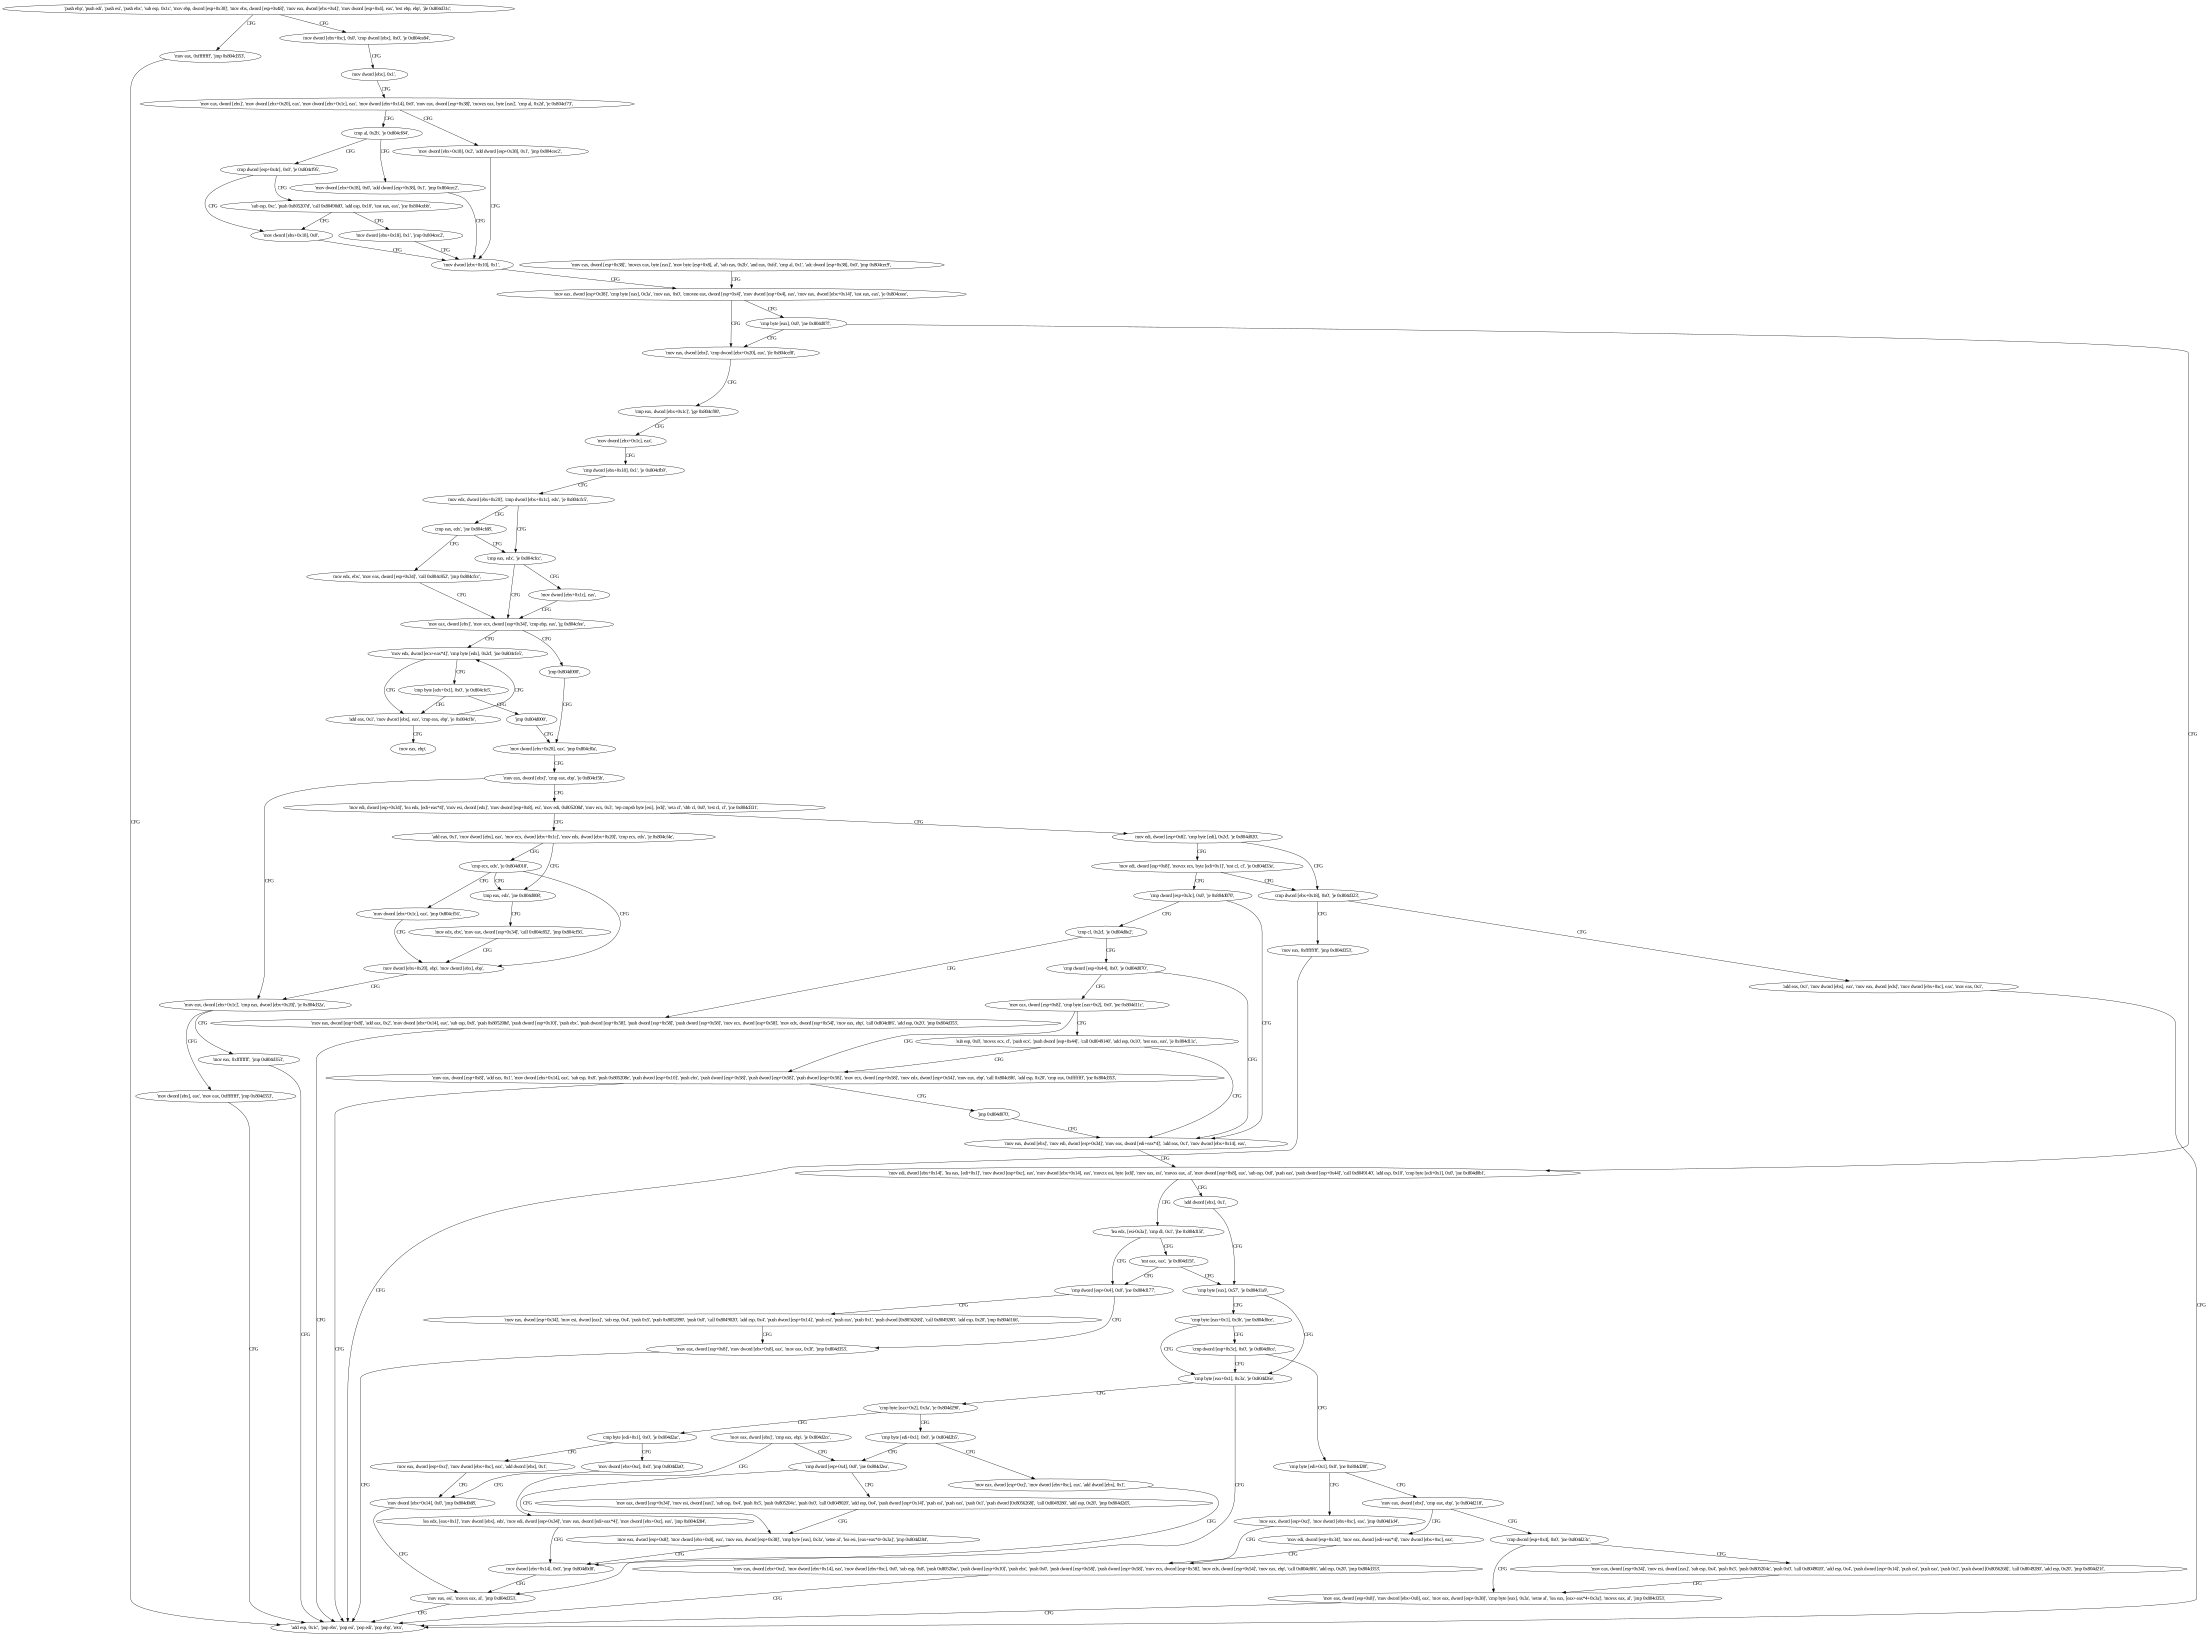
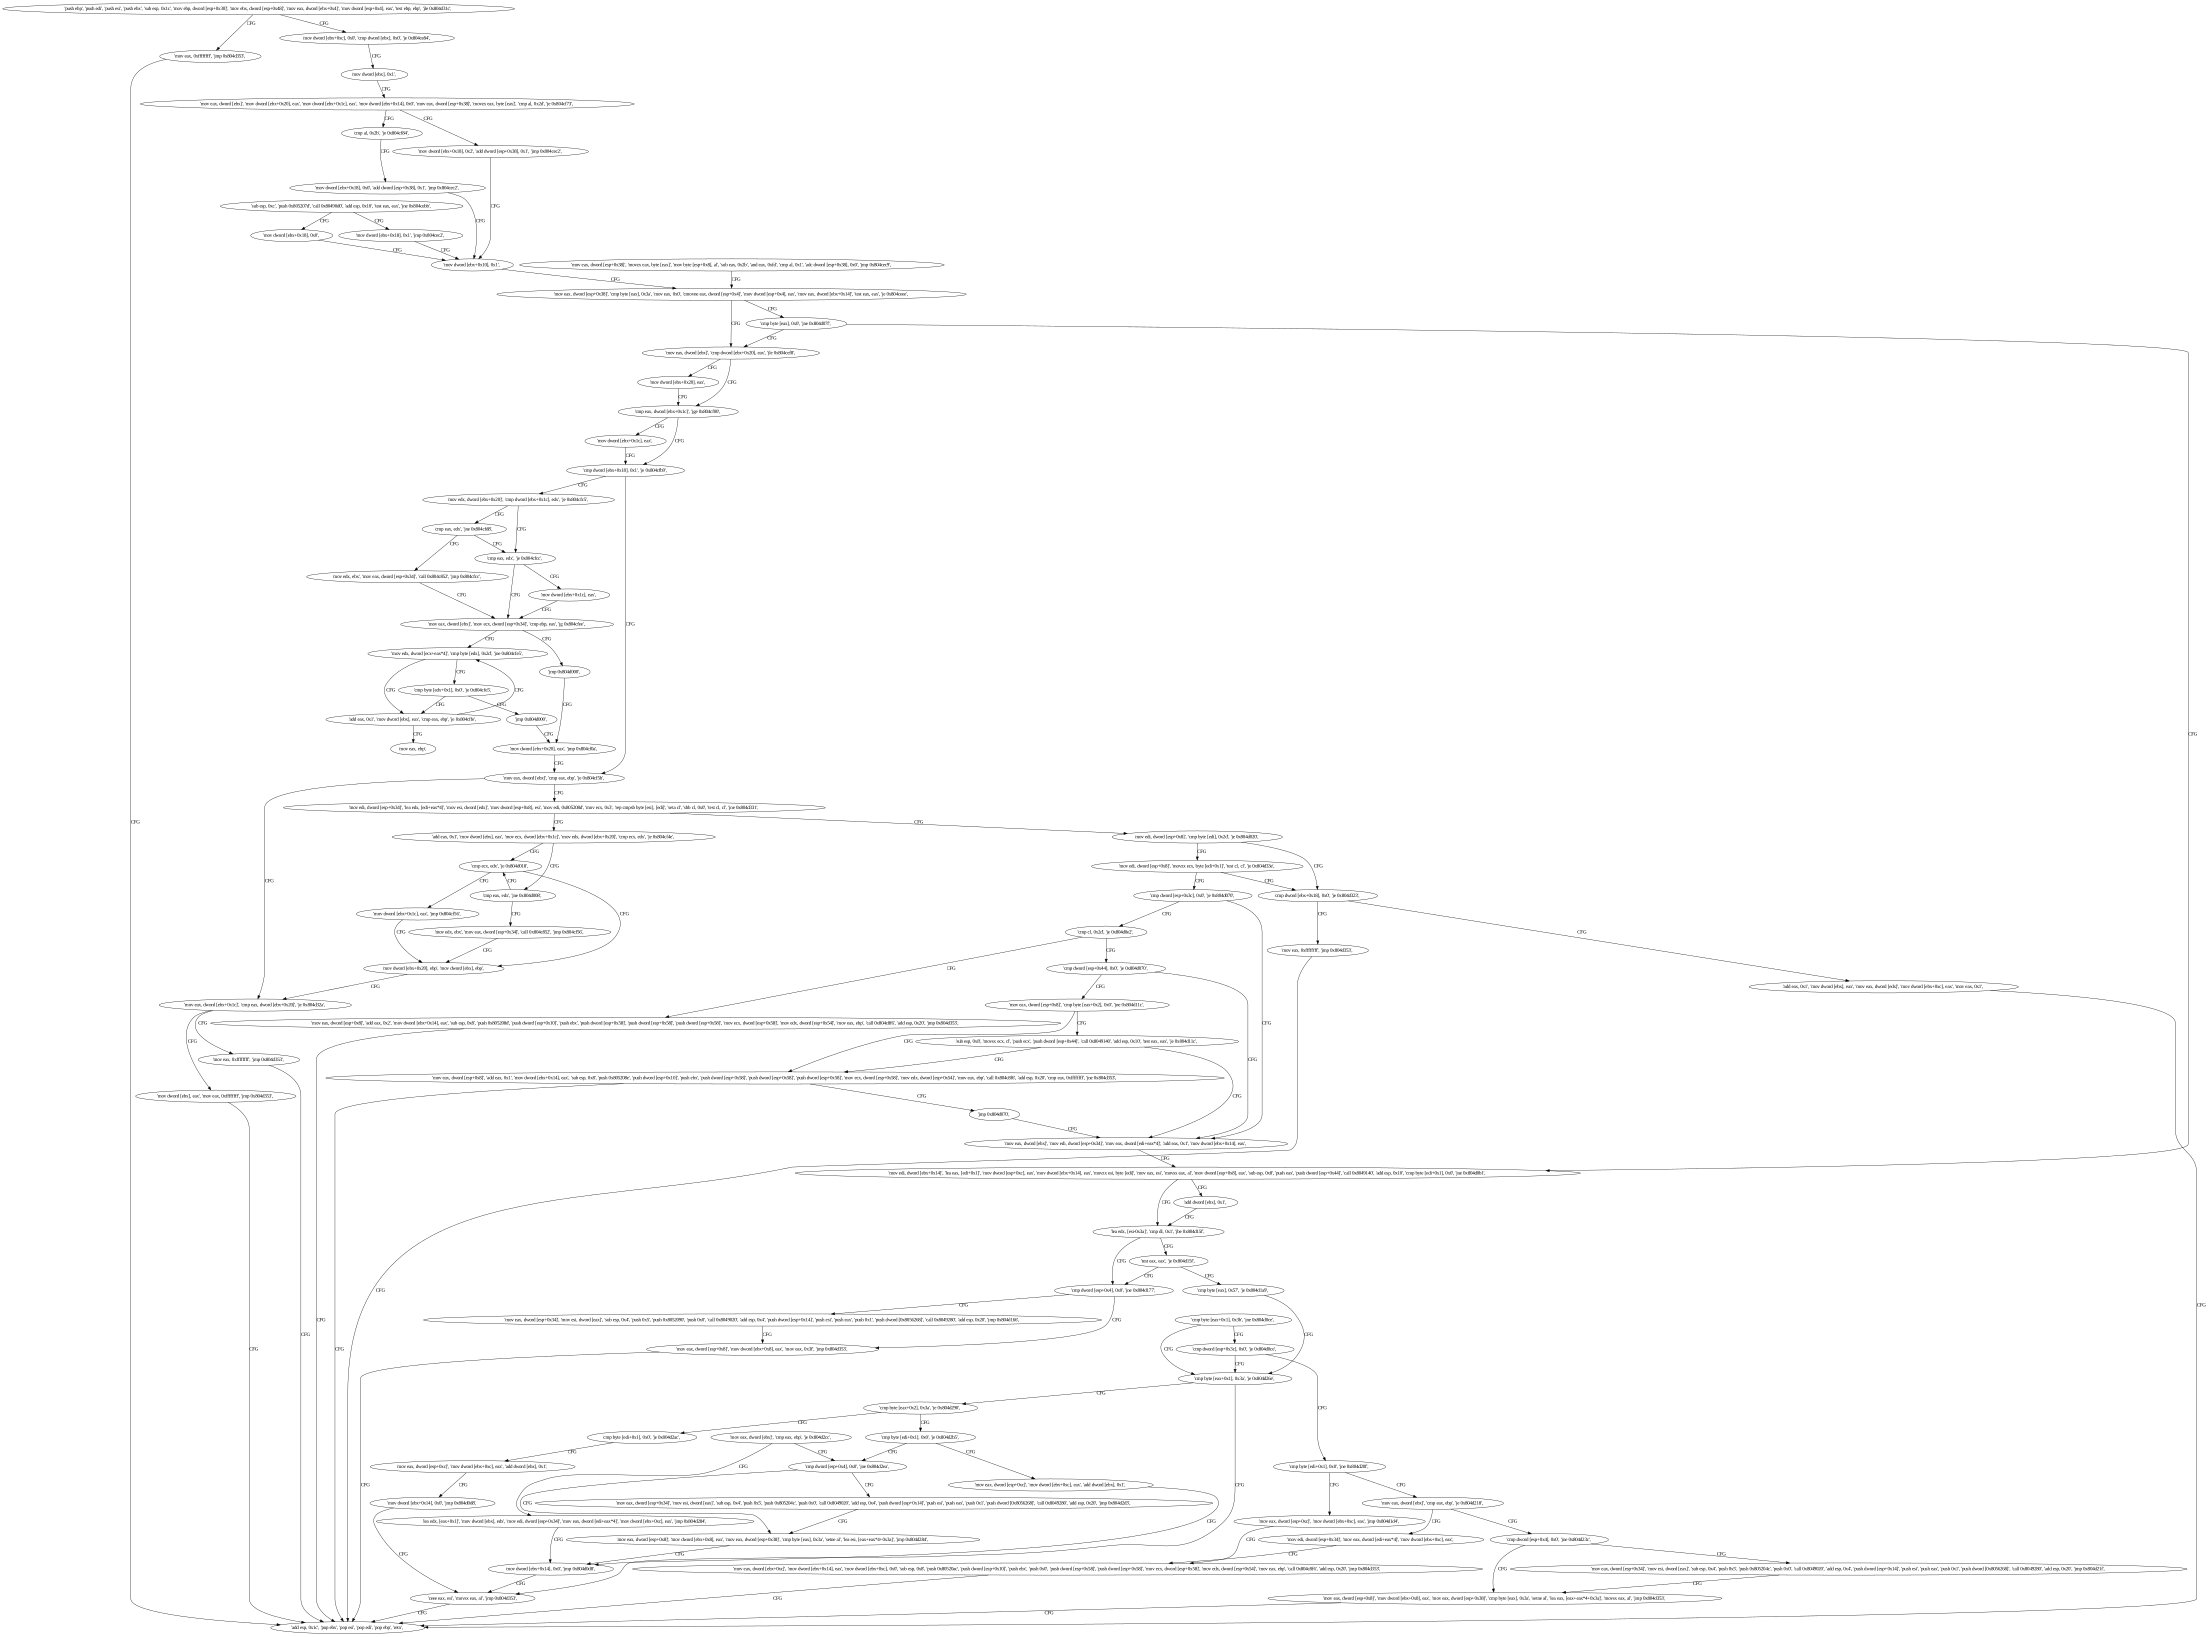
node "'cmp dword [esp+0x4c], 0x0', 'je 0x804cf95',": removed
node "'mov dword [ebx+0x20], eax',": added
edge "'cmp eax, dword [ebx+0x1c]', 'jge 0x804cf00'," -> "'cmp dword [ebx+0x18], 0x1', 'je 0x804cfb9',": added, label "CFG"
edge "'cmp dword [ebx+0x18], 0x1', 'je 0x804cfb9'," -> "'mov eax, dword [ebx]', 'cmp eax, ebp', 'je 0x804cf5b',": added, label "CFG"
edge "'cmp ecx, edx', 'je 0x804d018'," -> "'cmp eax, edx', 'jne 0x804d008',": reversed
edge "'add dword [ebx], 0x1'," -> "'cmp byte [eax], 0x57', 'je 0x804d1a9',": now "'add dword [ebx], 0x1'," -> "'lea edx, [esi-0x3a]', 'cmp dl, 0x1', 'jbe 0x804d15f',"
edge "'cmp byte [eax], 0x57', 'je 0x804d1a9'," -> "'cmp byte [eax+0x1], 0x3b', 'jne 0x804d0ce',": removed, label "CFG"
node "'mov dword [ebx+0xc], 0x0', 'jmp 0x804d2a0',": removed
node "'mov eax, esi', 'movsx eax, al', 'jmp 0x804d353',": label "'mov eax, esi', 'movsx eax, al', 'jmp 0x804d353'," -> "'ceee eax, esi', 'movsx eax, al', 'jmp 0x804d353',"
